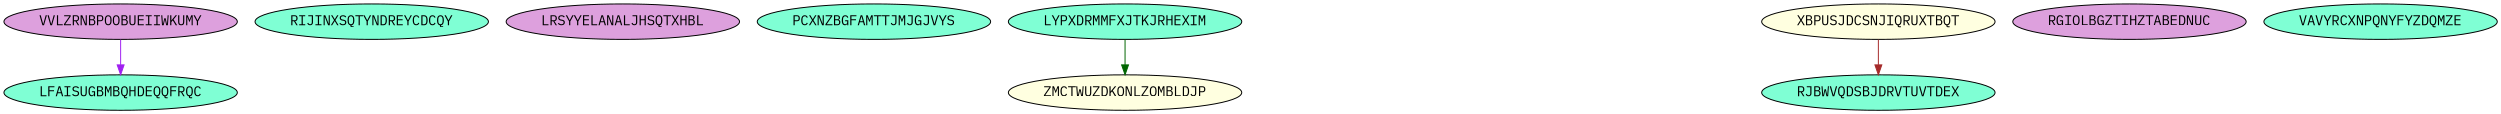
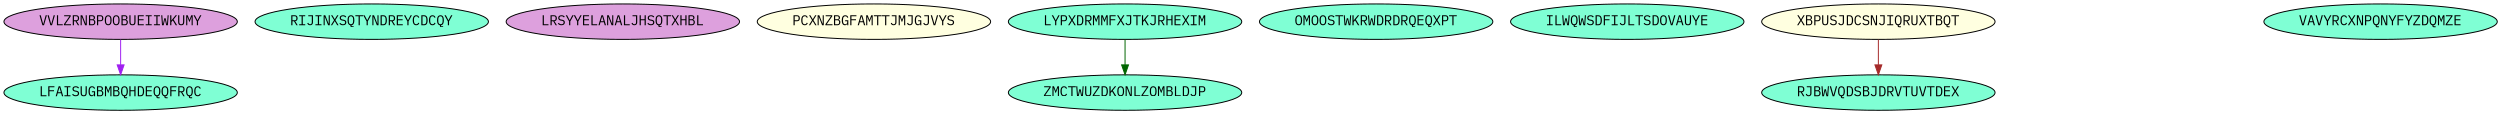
node "PCXNZBGFAMTTJMJGJVYS": fillcolor aquamarine -> lightyellow
node "OMOOSTWKRWDRDRQEQXPT": added
node "ILWQWSDFIJLTSDOVAUYE": added
node "RGIOLBGZTIHZTABEDNUC": removed
node "ZMCTWUZDKONLZOMBLDJP": fillcolor lightyellow -> aquamarine
